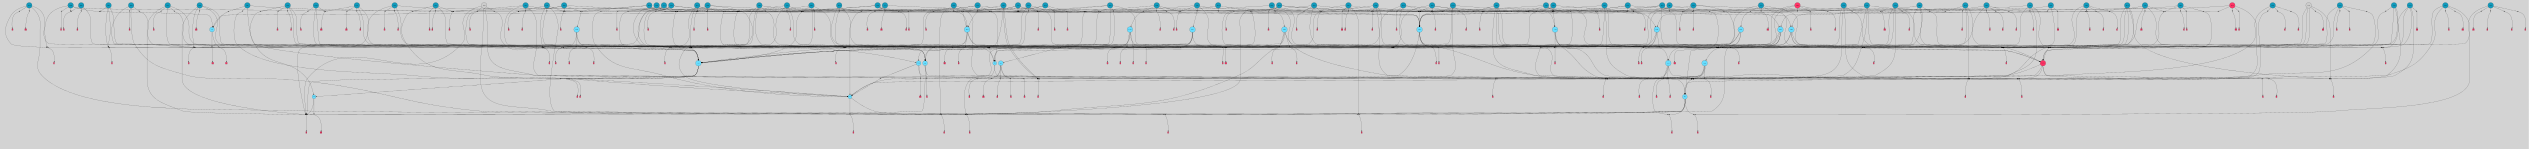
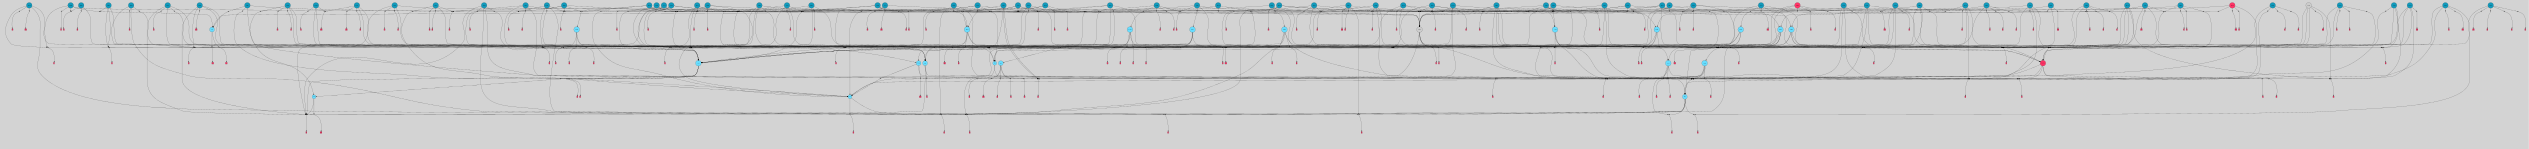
node "T293": fillcolor #cccccc -> #1199bb
node "T443": removed
node "T129": fillcolor #66ddff -> #cccccc
